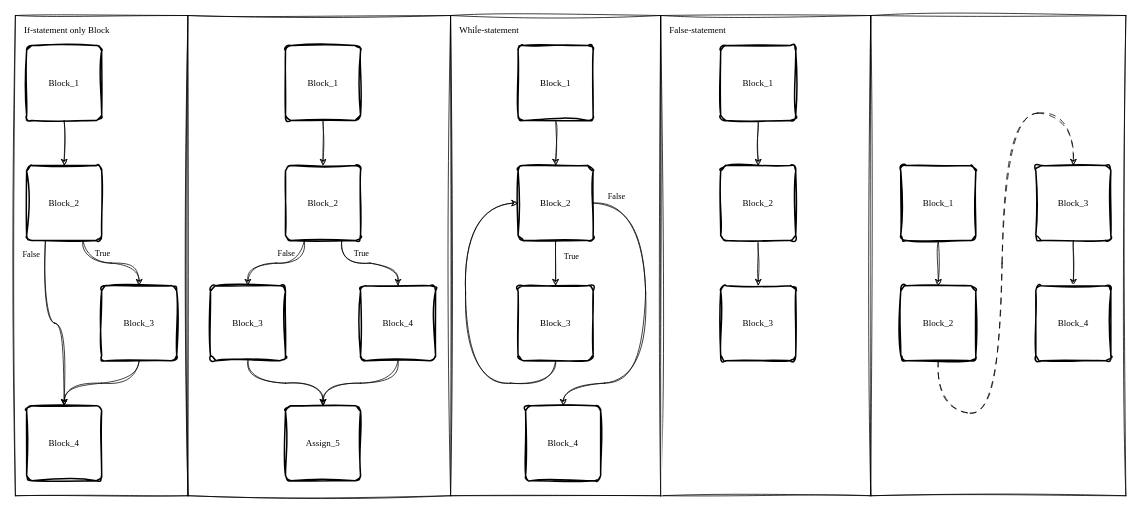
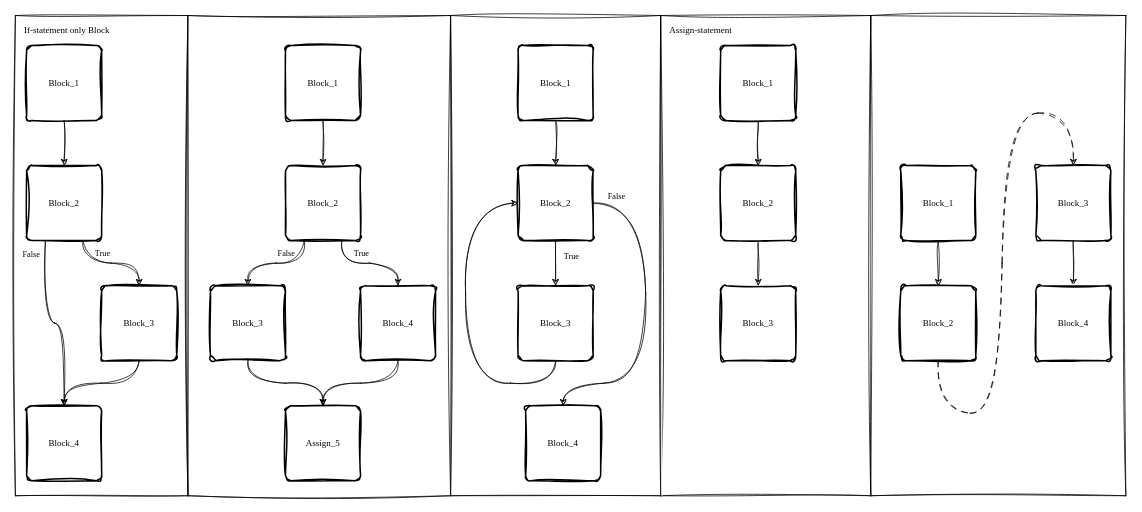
node "Whiĺe-statement": removed
node "False-statement": label "False-statement" -> "Assign-statement"
